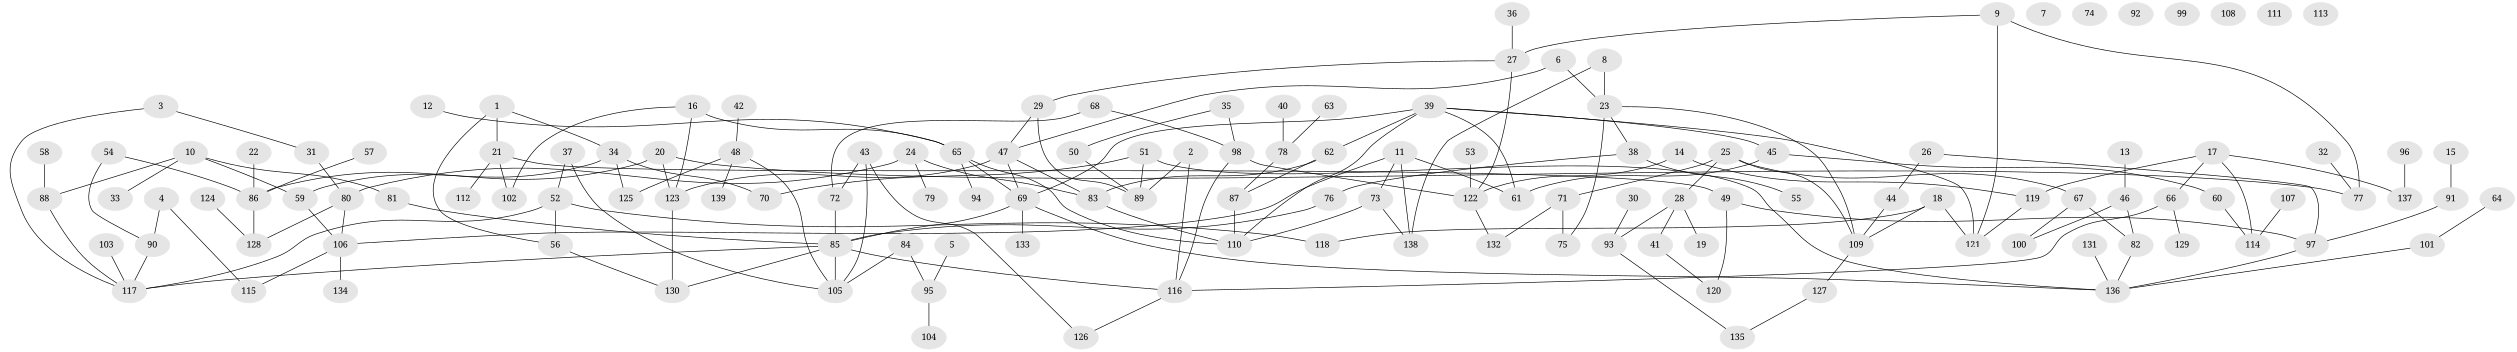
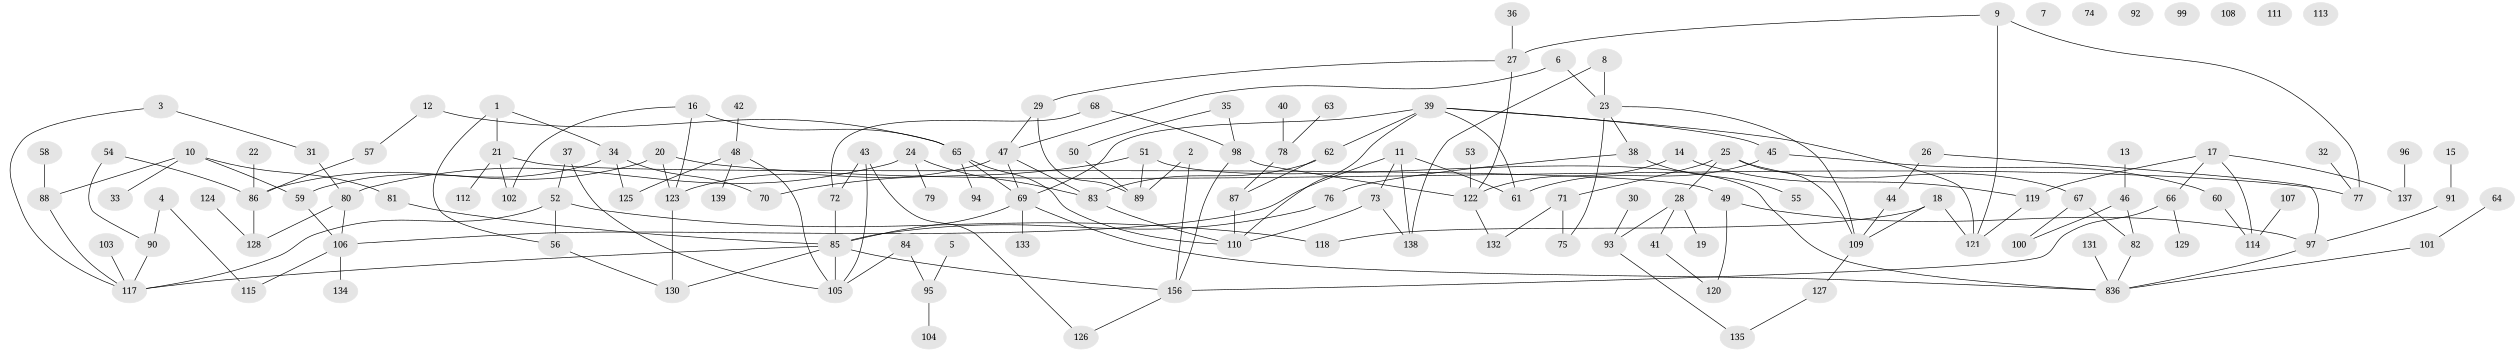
edge "12" -- "57": added
node "116": label "116" -> "156"
node "136": label "136" -> "836"
